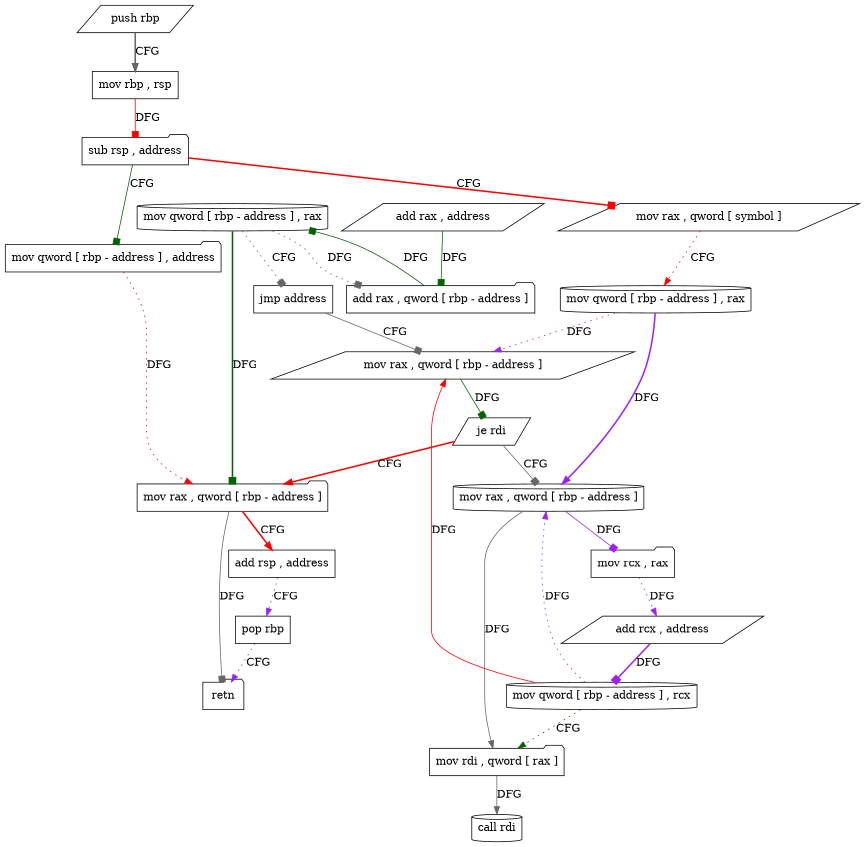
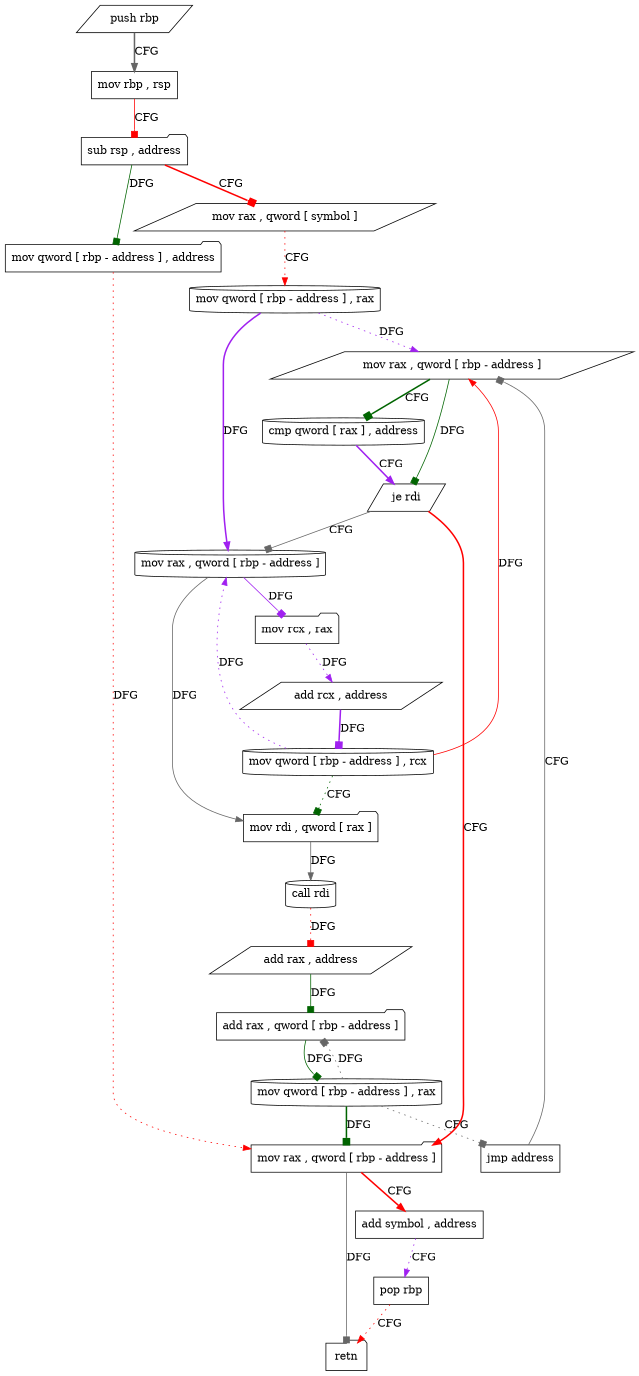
edge "mov rbp , rsp" -> "sub rsp , address": label "DFG" -> "CFG"
edge "sub rsp , address" -> "mov qword [ rbp - address ] , address": label "CFG" -> "DFG"
node "cmp qword [ rax ] , address": added
node "add rsp , address": label "add rsp , address" -> "add symbol , address"
edge "pop rbp" -> "retn": color purple -> red
edge "mov qword [ rbp - address ] , rcx" -> "mov rdi , qword [ rax ]": arrowhead normal -> box
edge "call rdi" -> "add rax , address": added, label "DFG"
